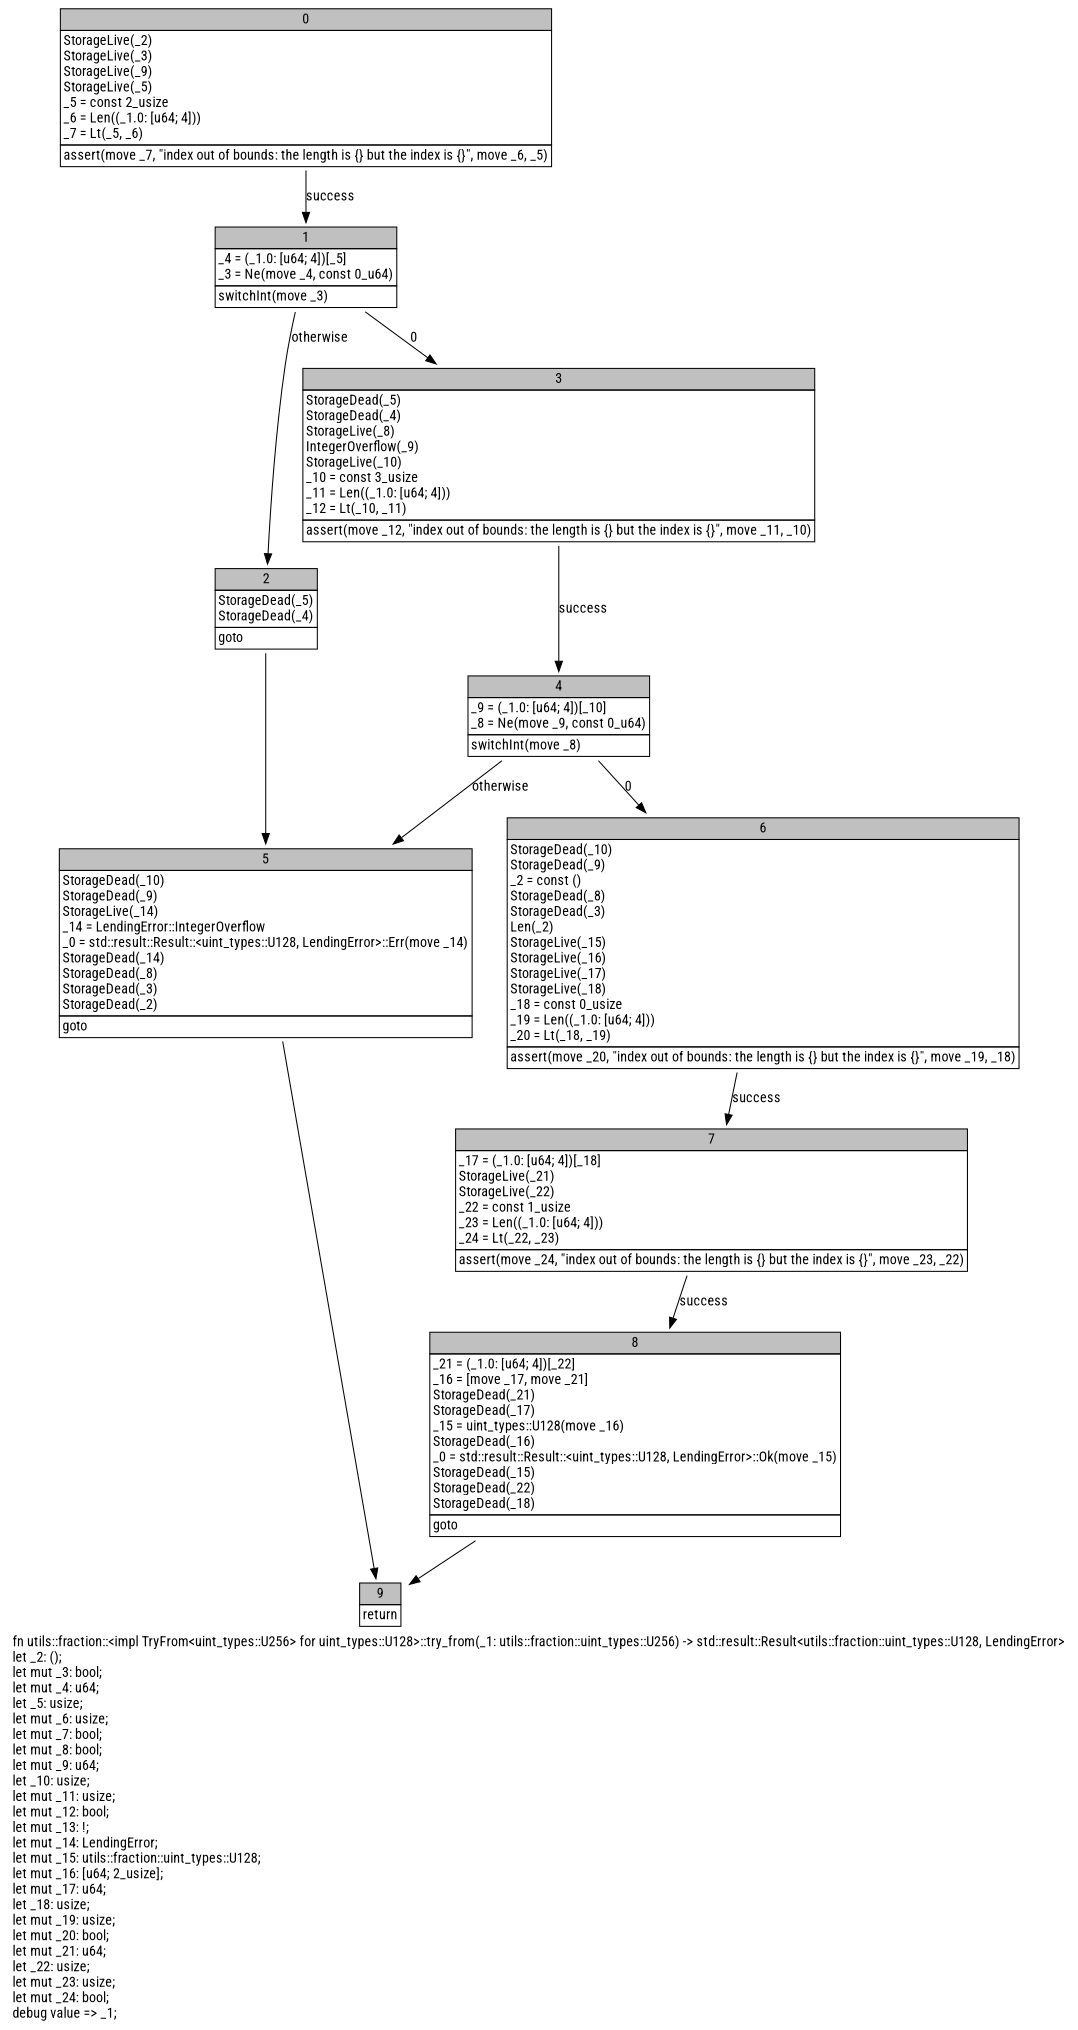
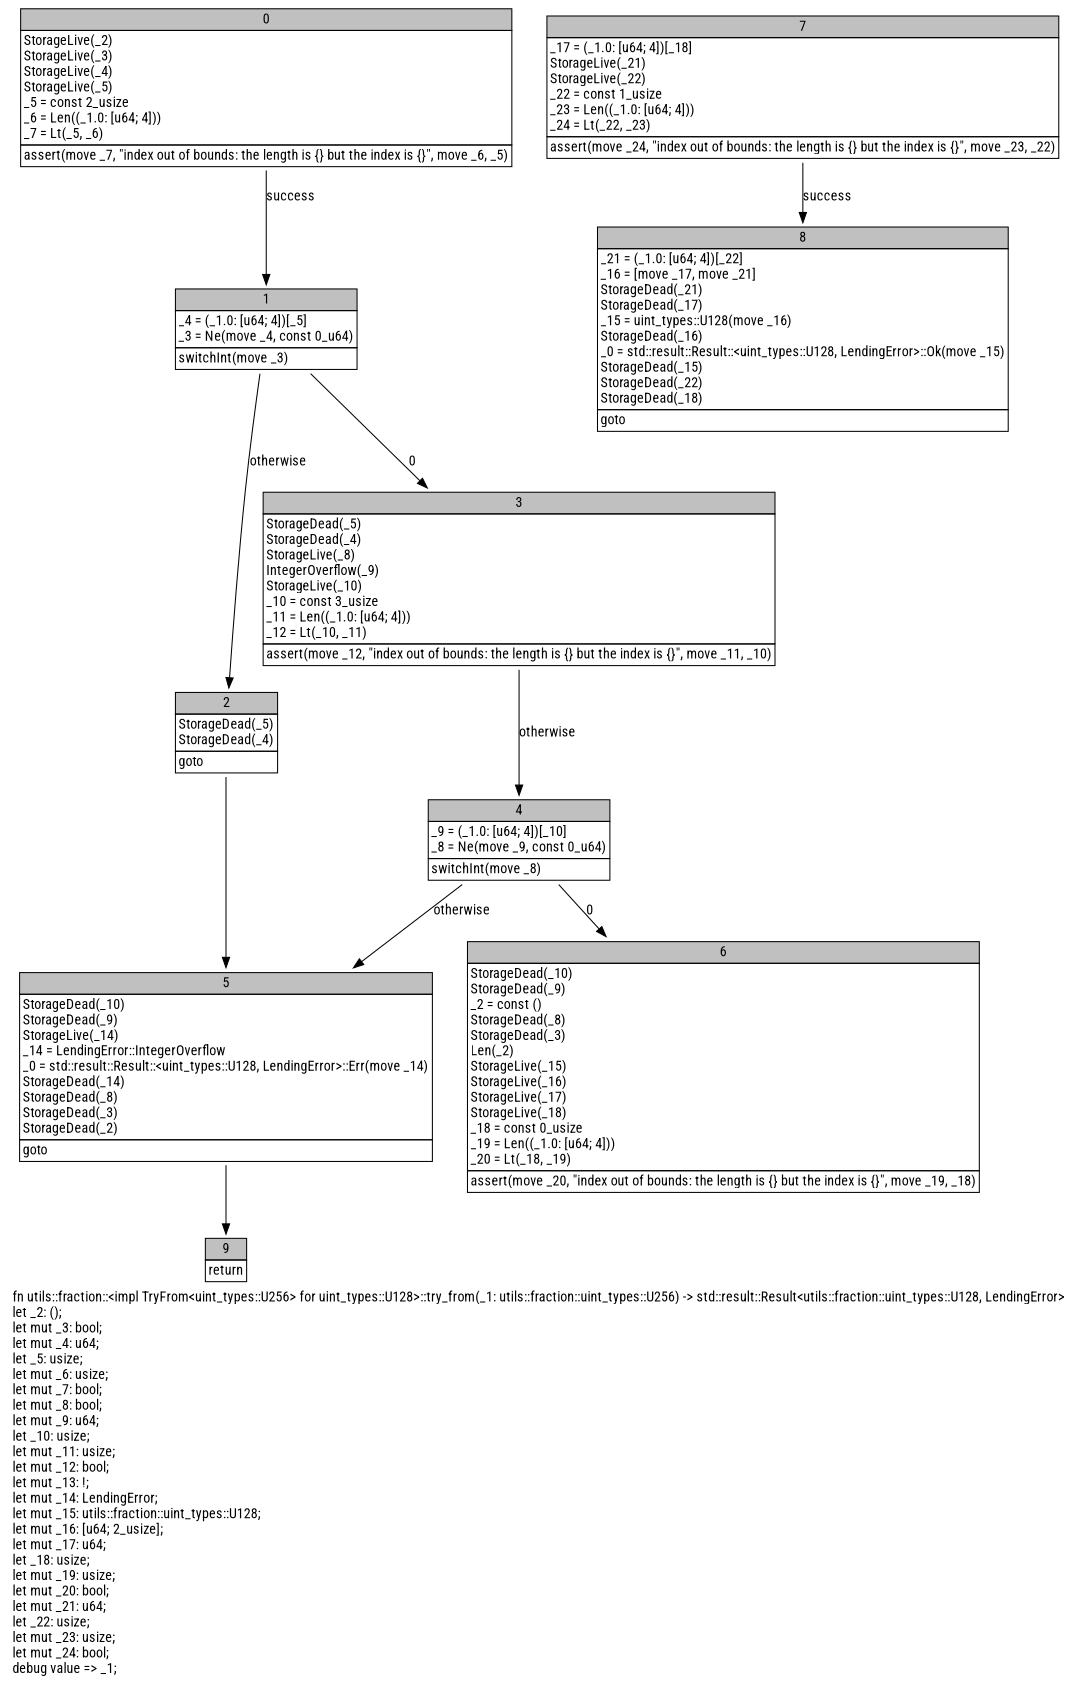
node "0": text "StorageLive(_9)" -> "StorageLive(_4)"
edge "3" -> "4": label "success" -> "otherwise"
edge "6" -> "7": removed, label "success"
edge "8" -> "9": removed
